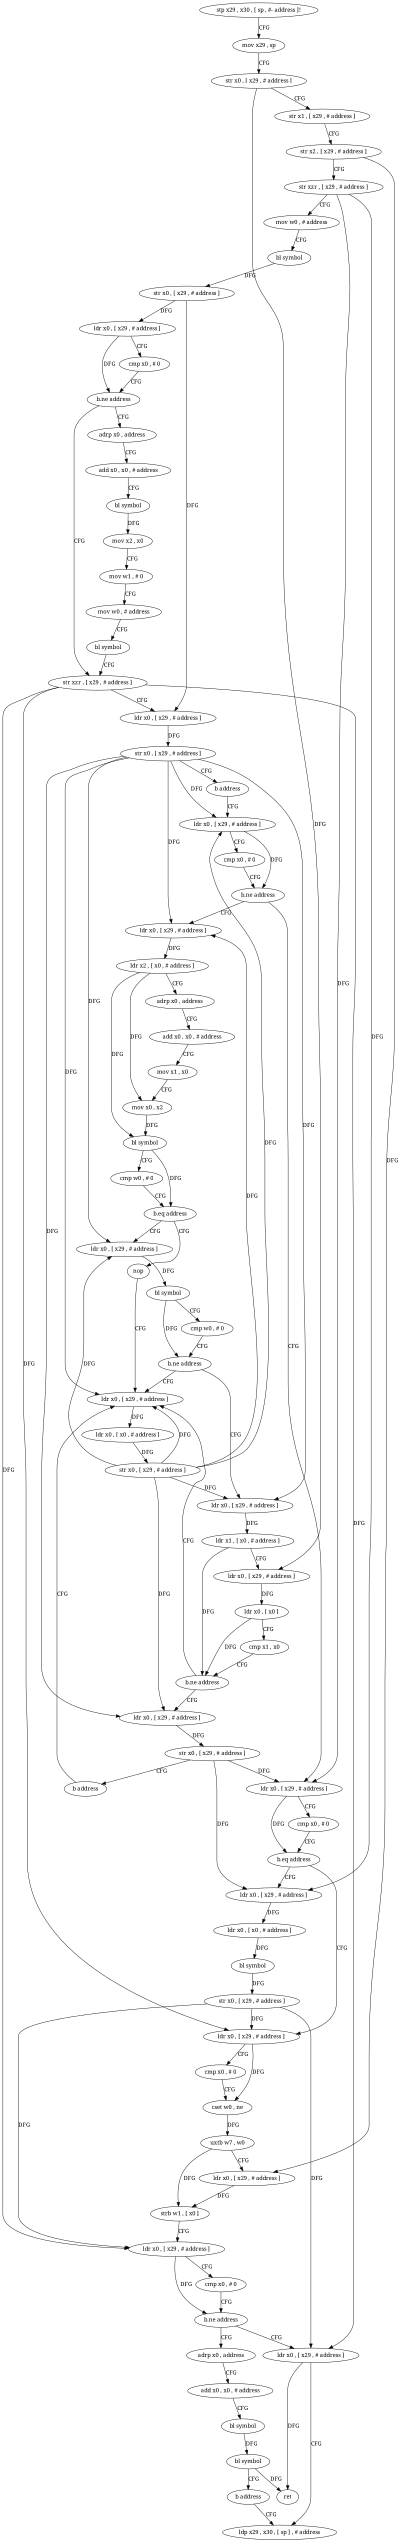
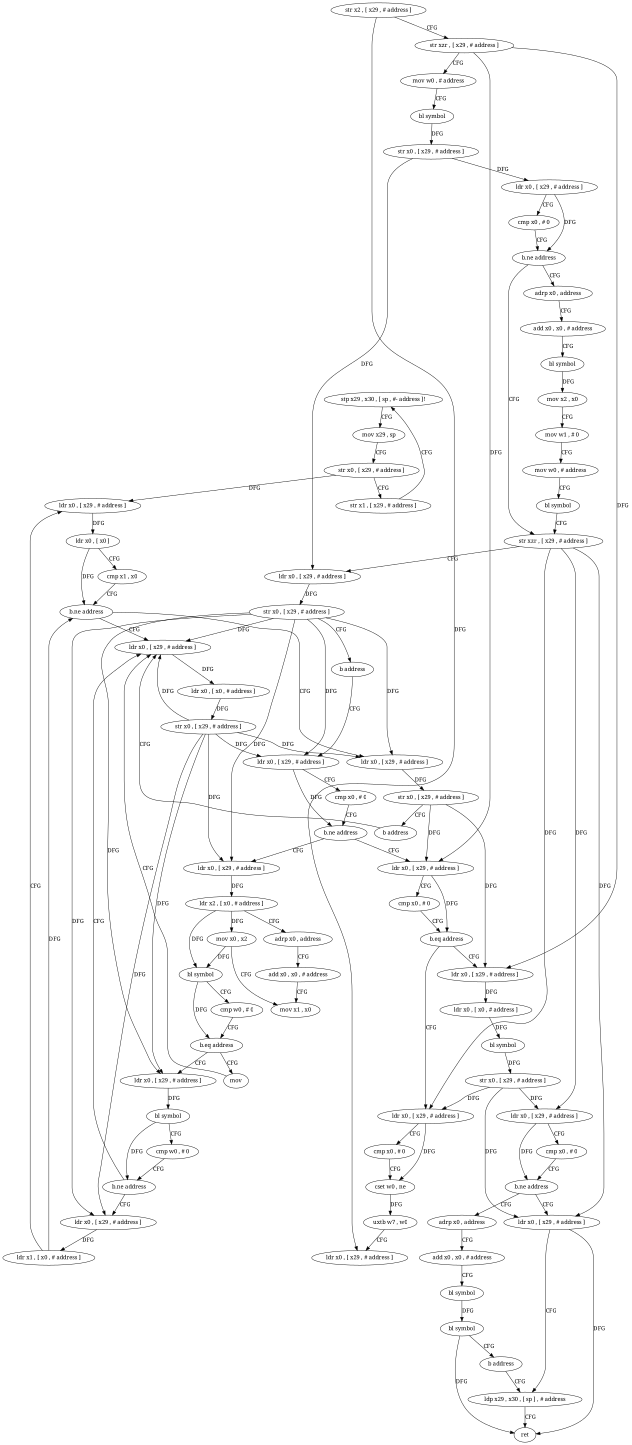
edge "str x1 , [ x29 , # address ]" -> "str x2 , [ x29 , # address ]": now "str x1 , [ x29 , # address ]" -> "stp x29 , x30 , [ sp , #- address ]!"
edge "mov x1 , x0" -> "mov x0 , x2": reversed
node "nop": label "nop" -> "mov"
edge "ldp x29 , x30 , [ sp ] , # address" -> "ret": added, label "CFG"
node "strb w1 , [ x0 ]": removed
